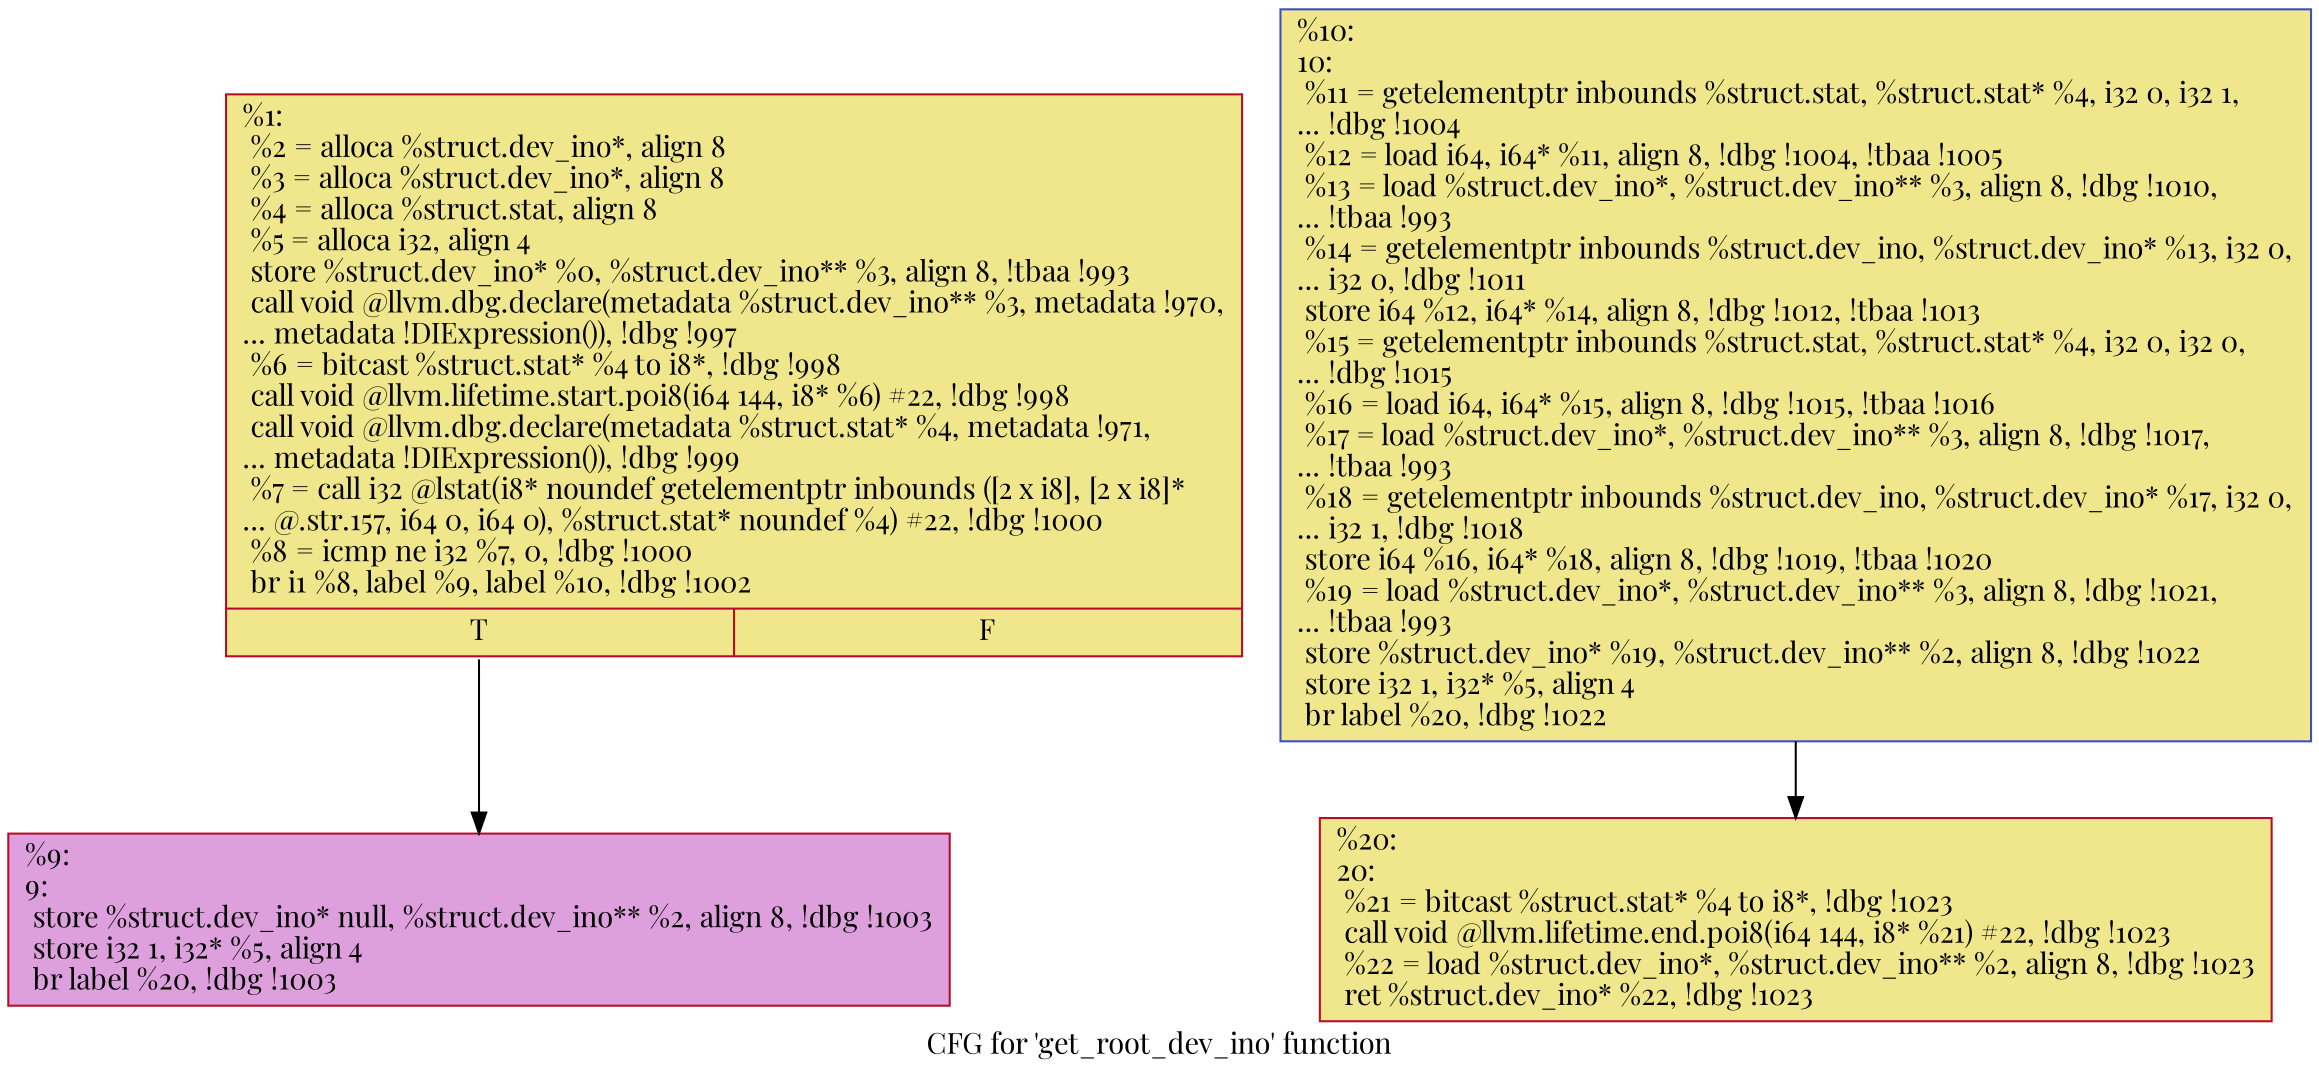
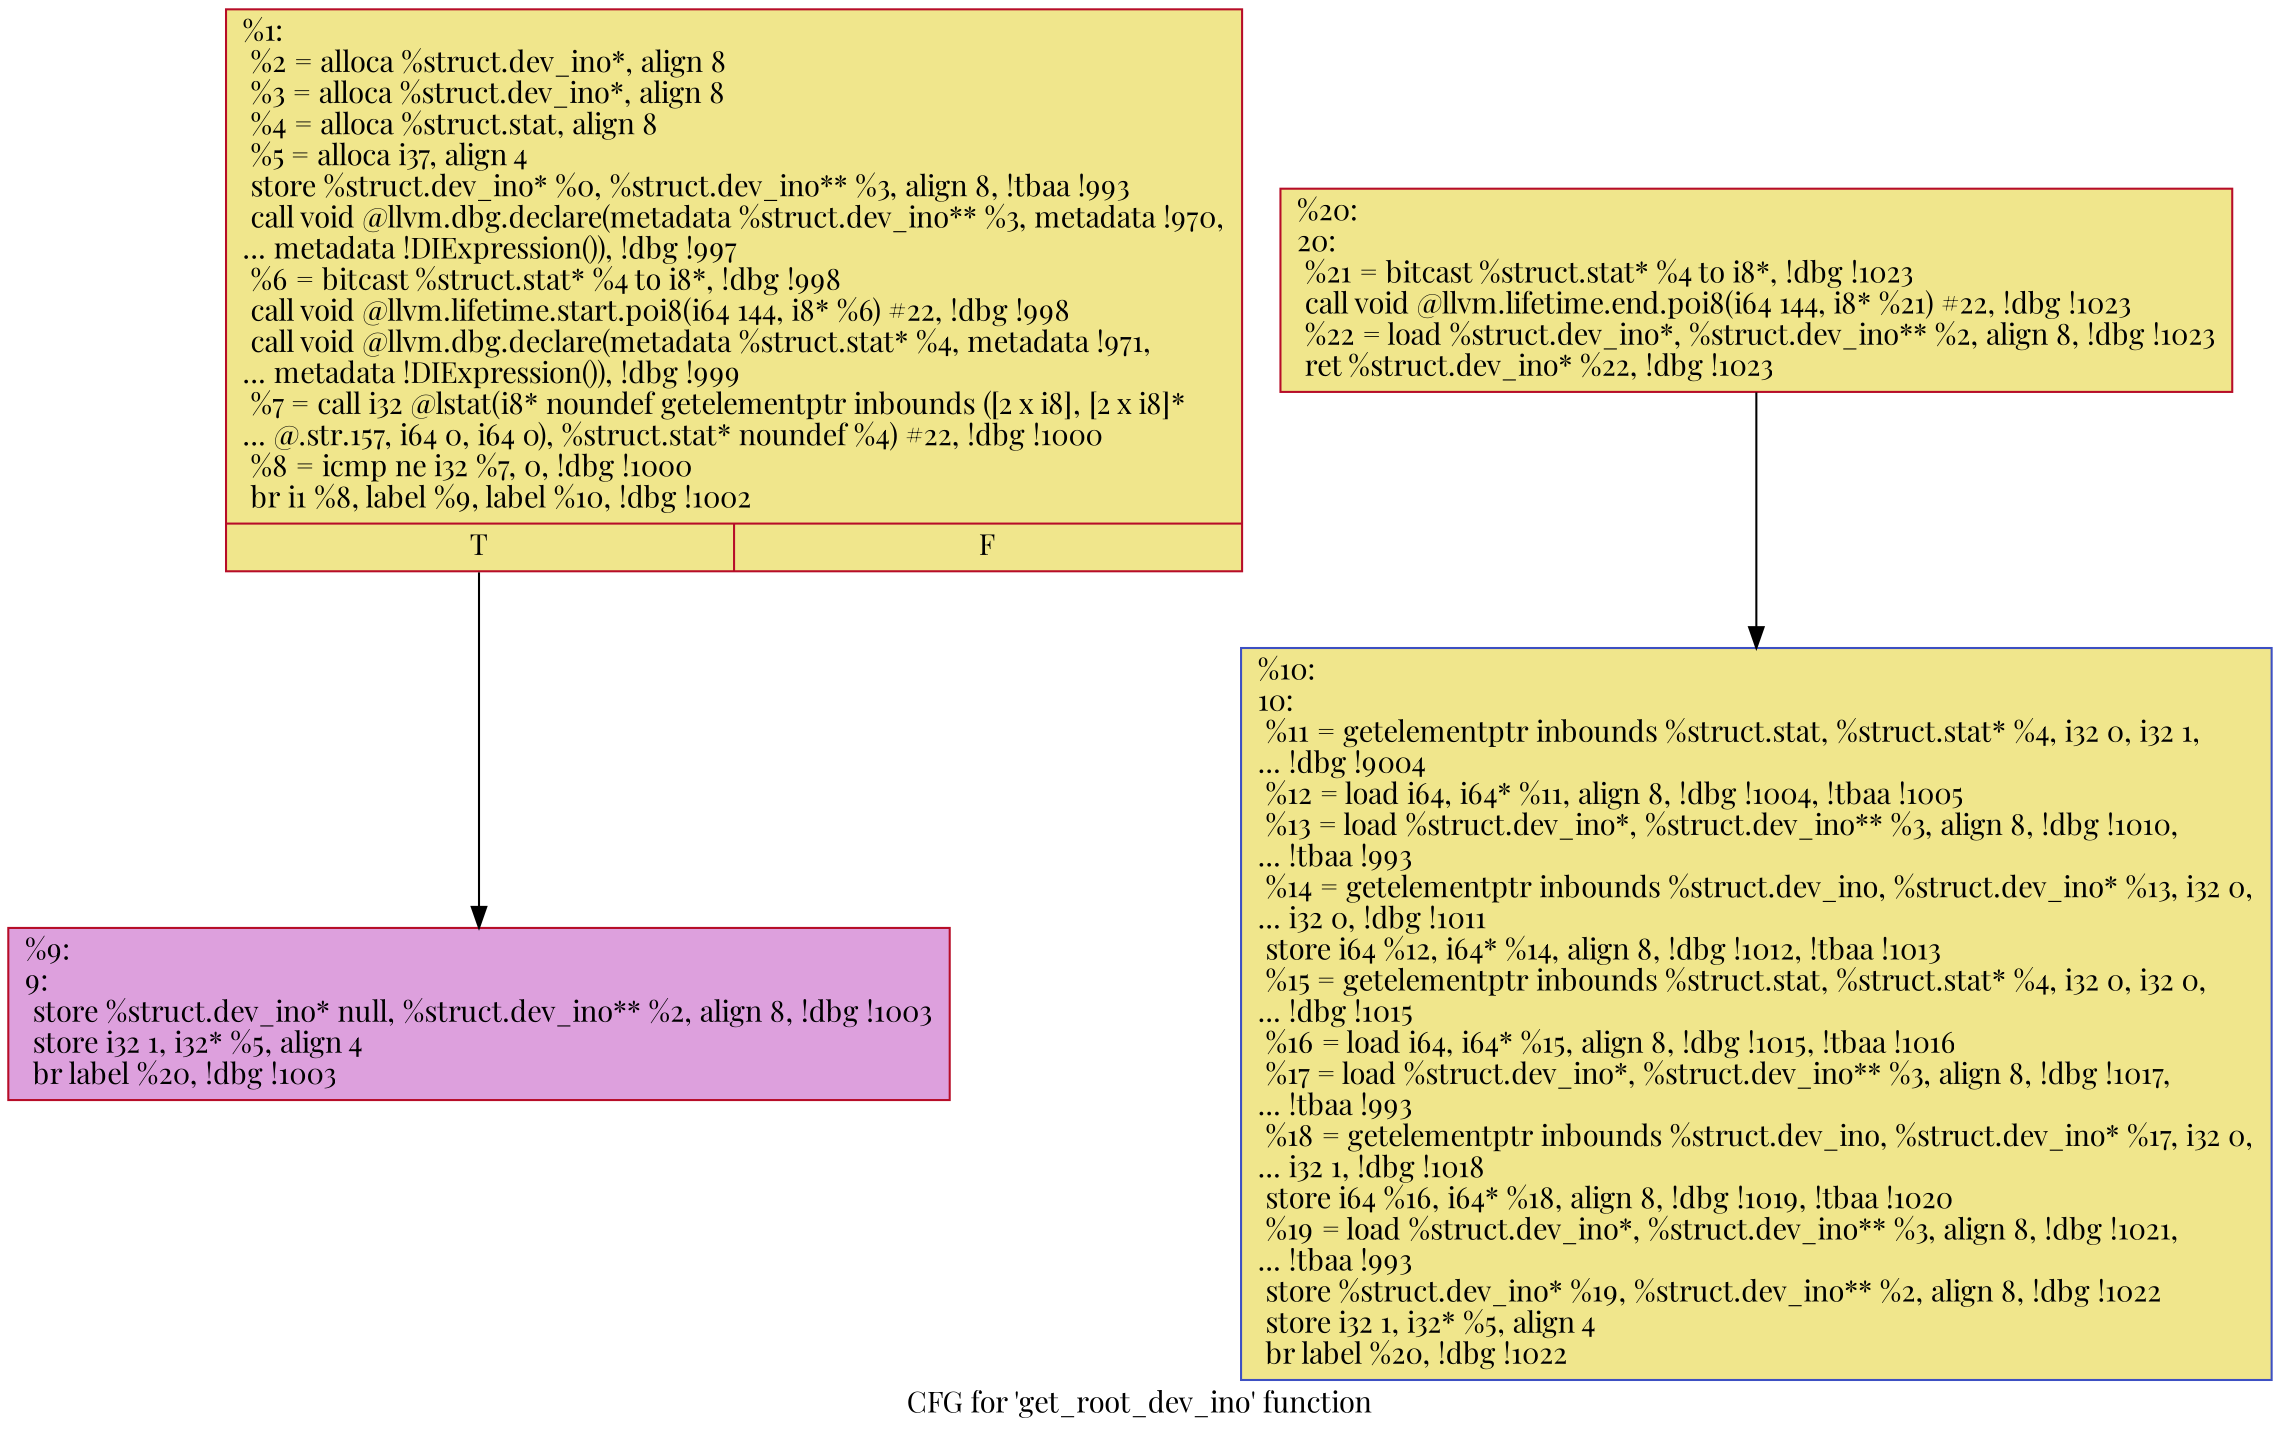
node "%10:": text "... !dbg !1004" -> "... !dbg !9004"
node "%1:": text "%5 = alloca i32, align 4" -> "%5 = alloca i37, align 4"
edge "%10:" -> "%20:": reversed
